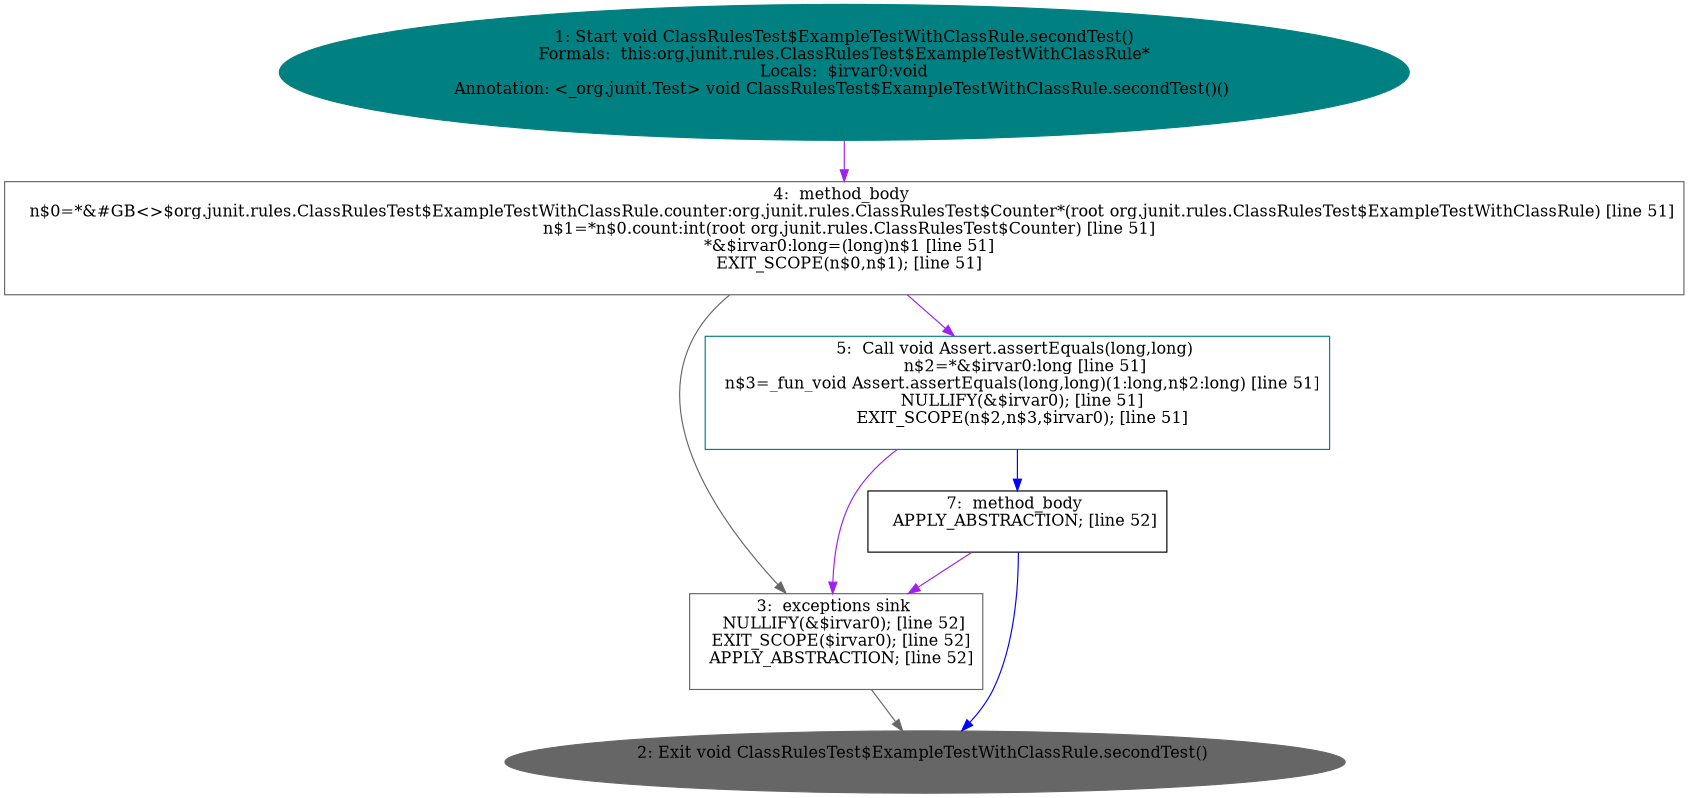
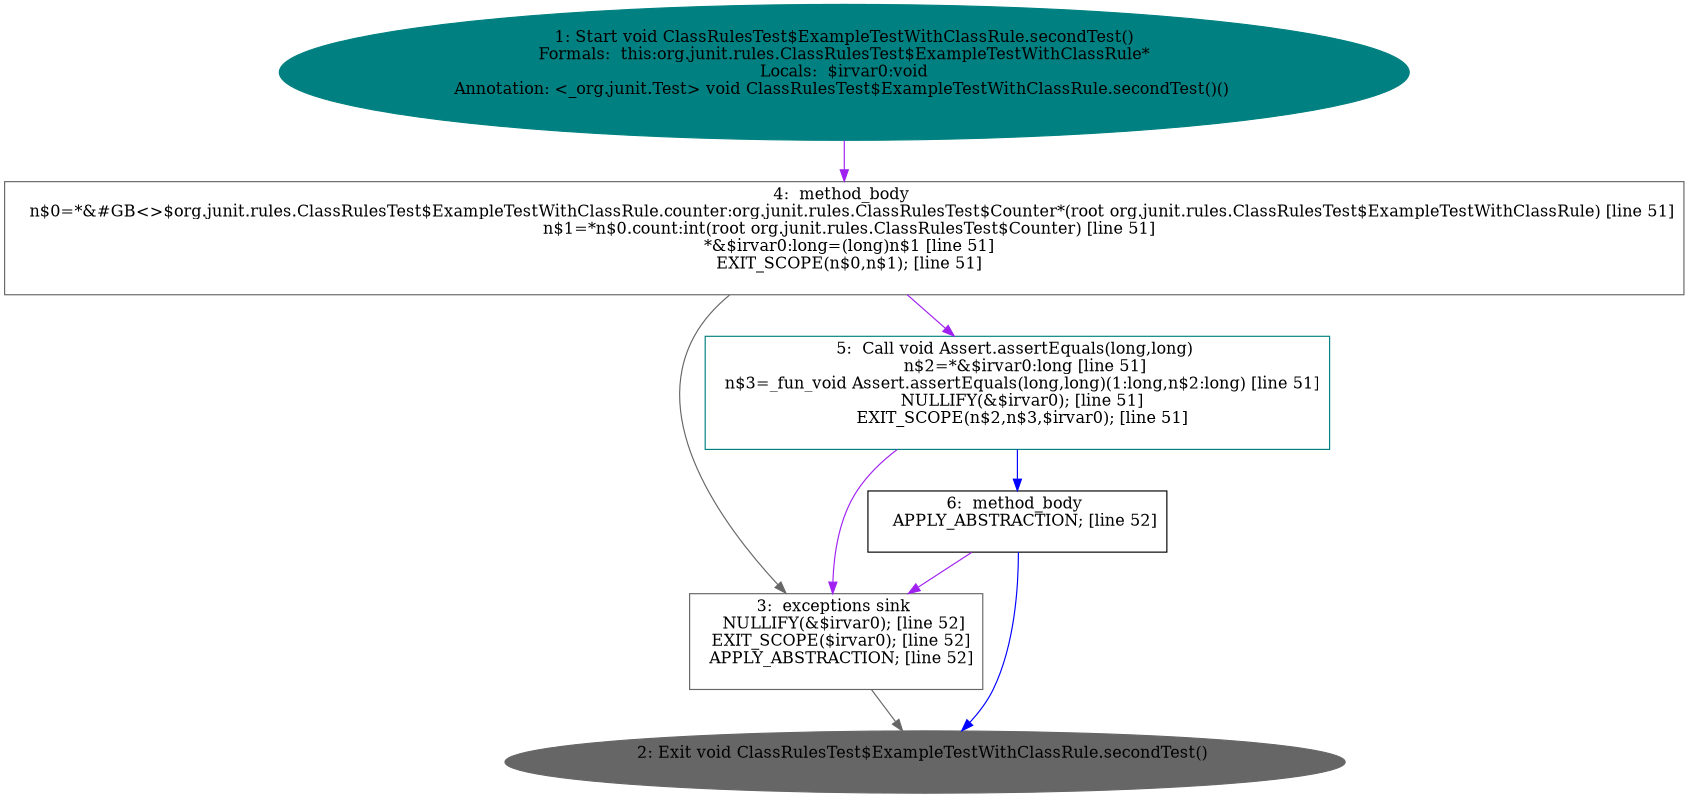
node "7:  method_body APPLY_ABSTRACTION; [line 52]": label "7:  method_body APPLY_ABSTRACTION; [line 52]" -> "6:  method_body APPLY_ABSTRACTION; [line 52]"
